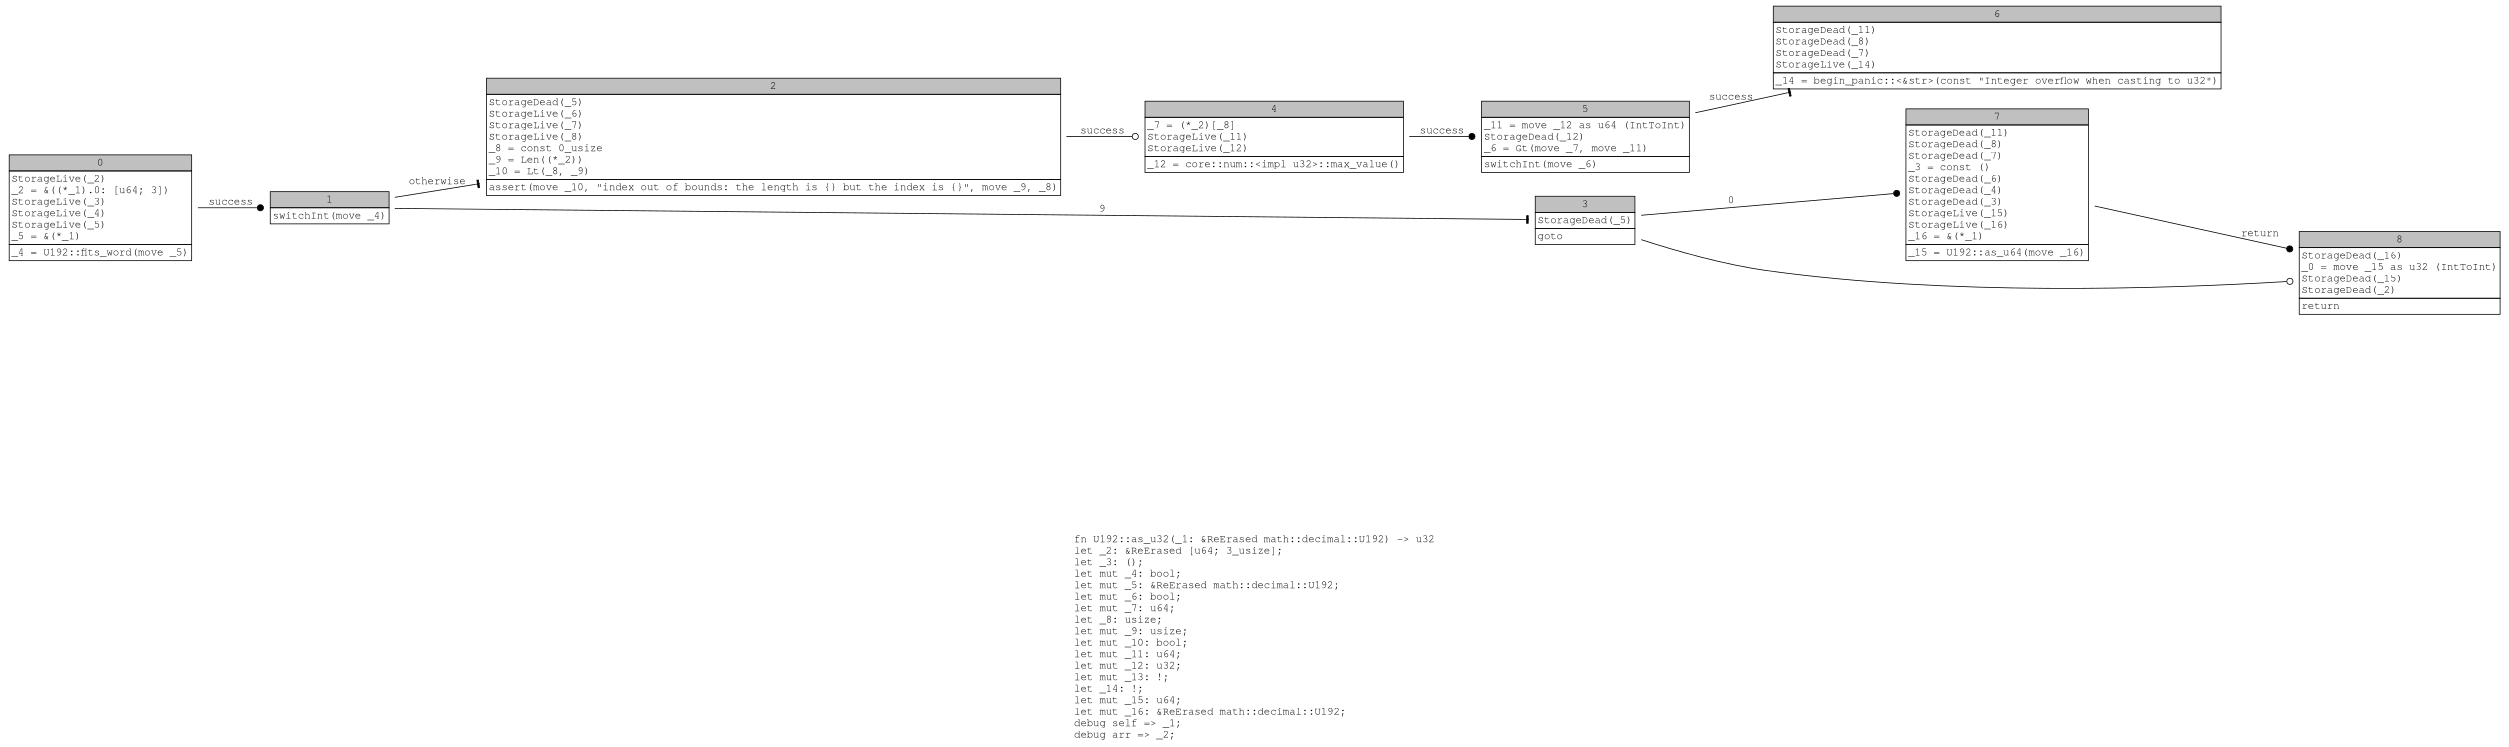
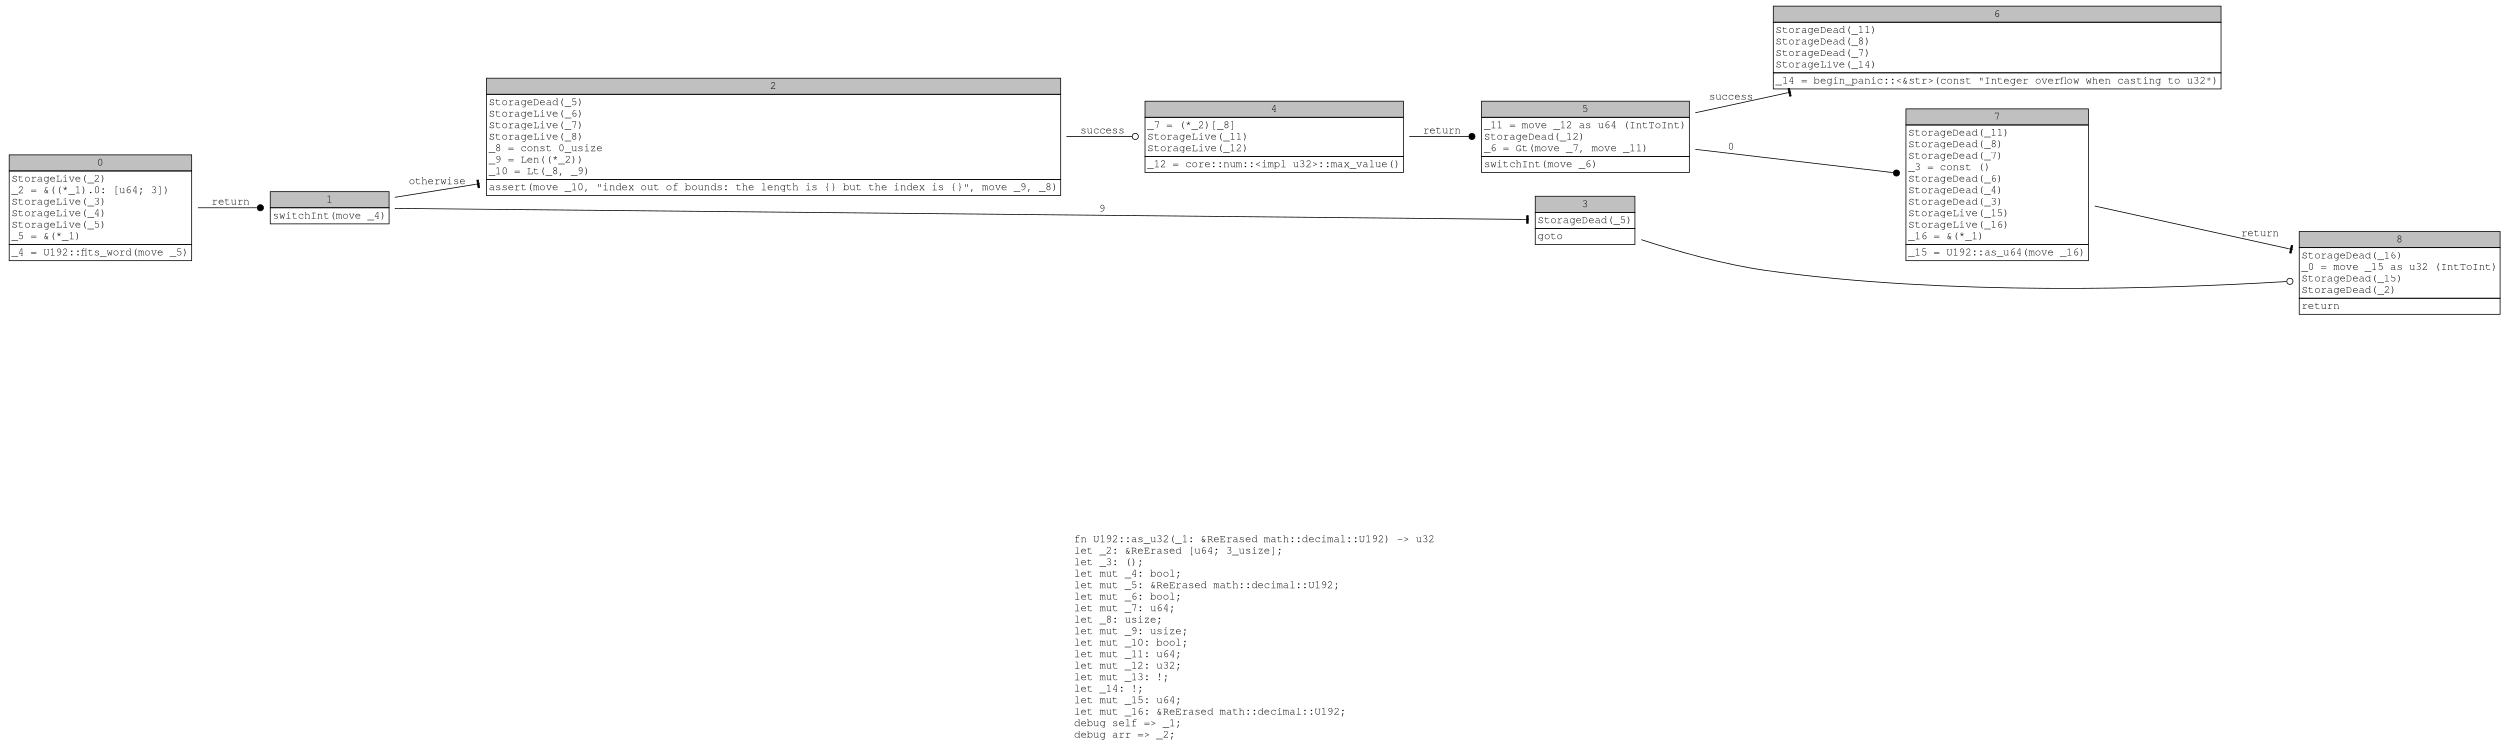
edge "4" -> "5": label "success" -> "return"
edge "0" -> "1": label "success" -> "return"
edge "3" -> "7": now "5" -> "7"
edge "7" -> "8": arrowhead dot -> tee
